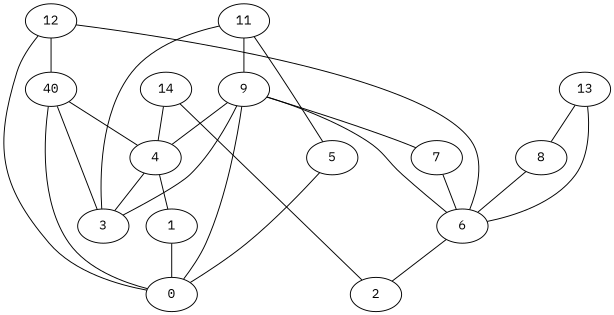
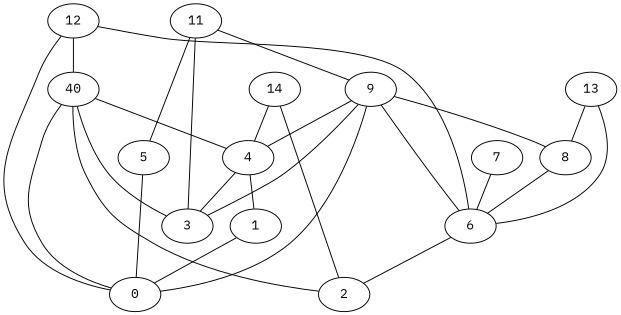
edge "7" -> "9": now "8" -> "9"
edge "2" -> "40": added
